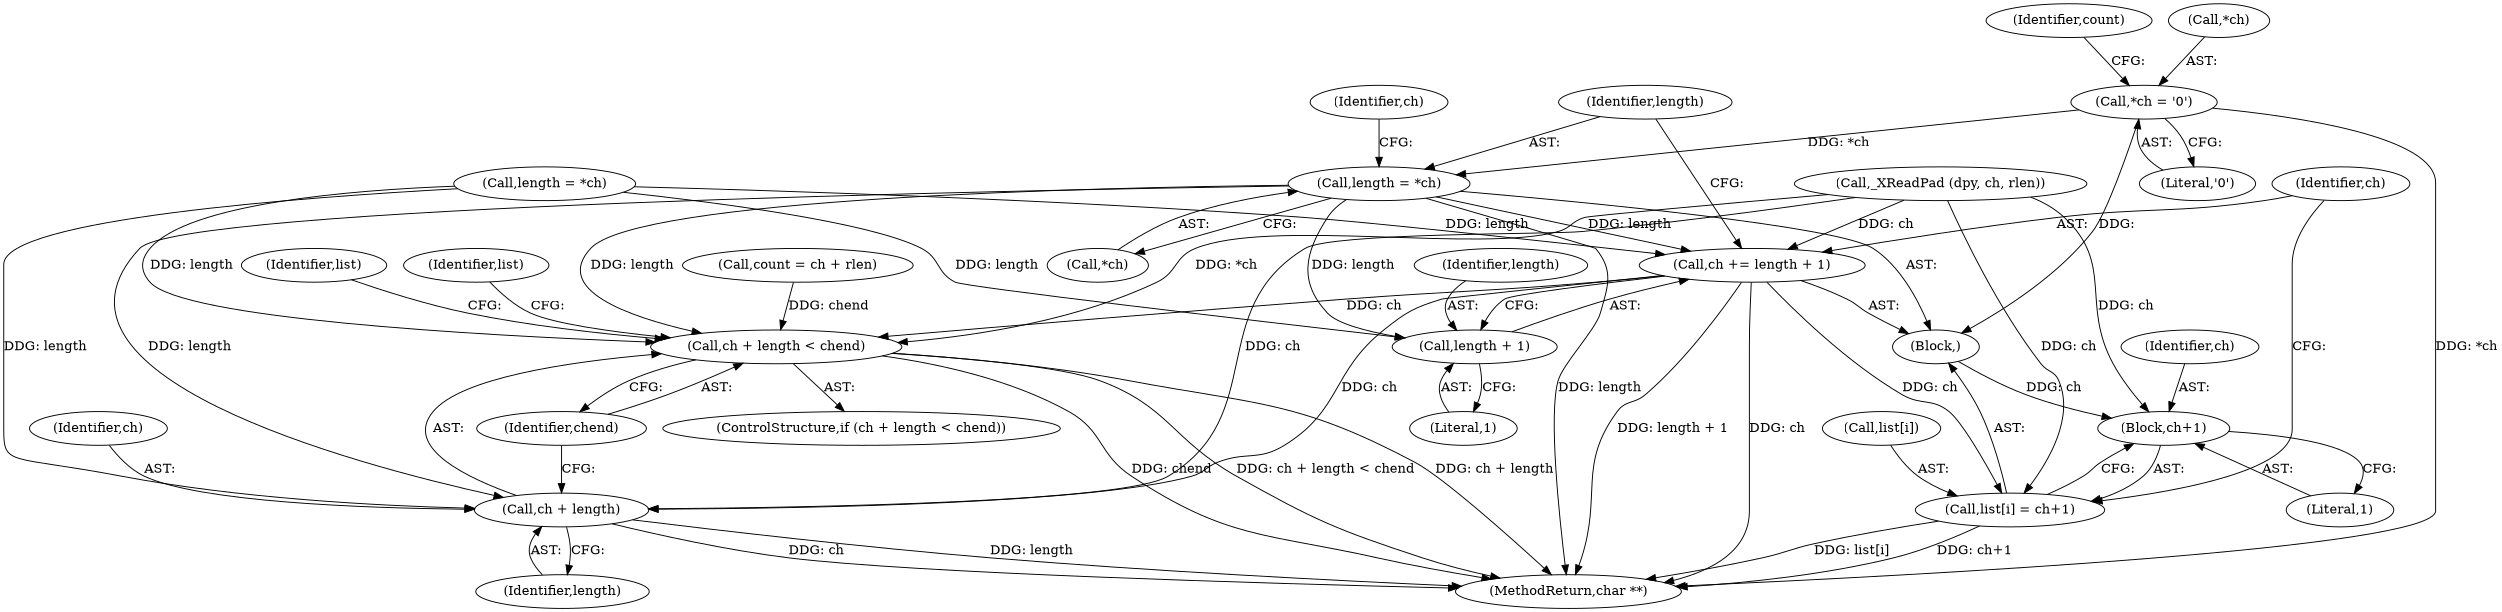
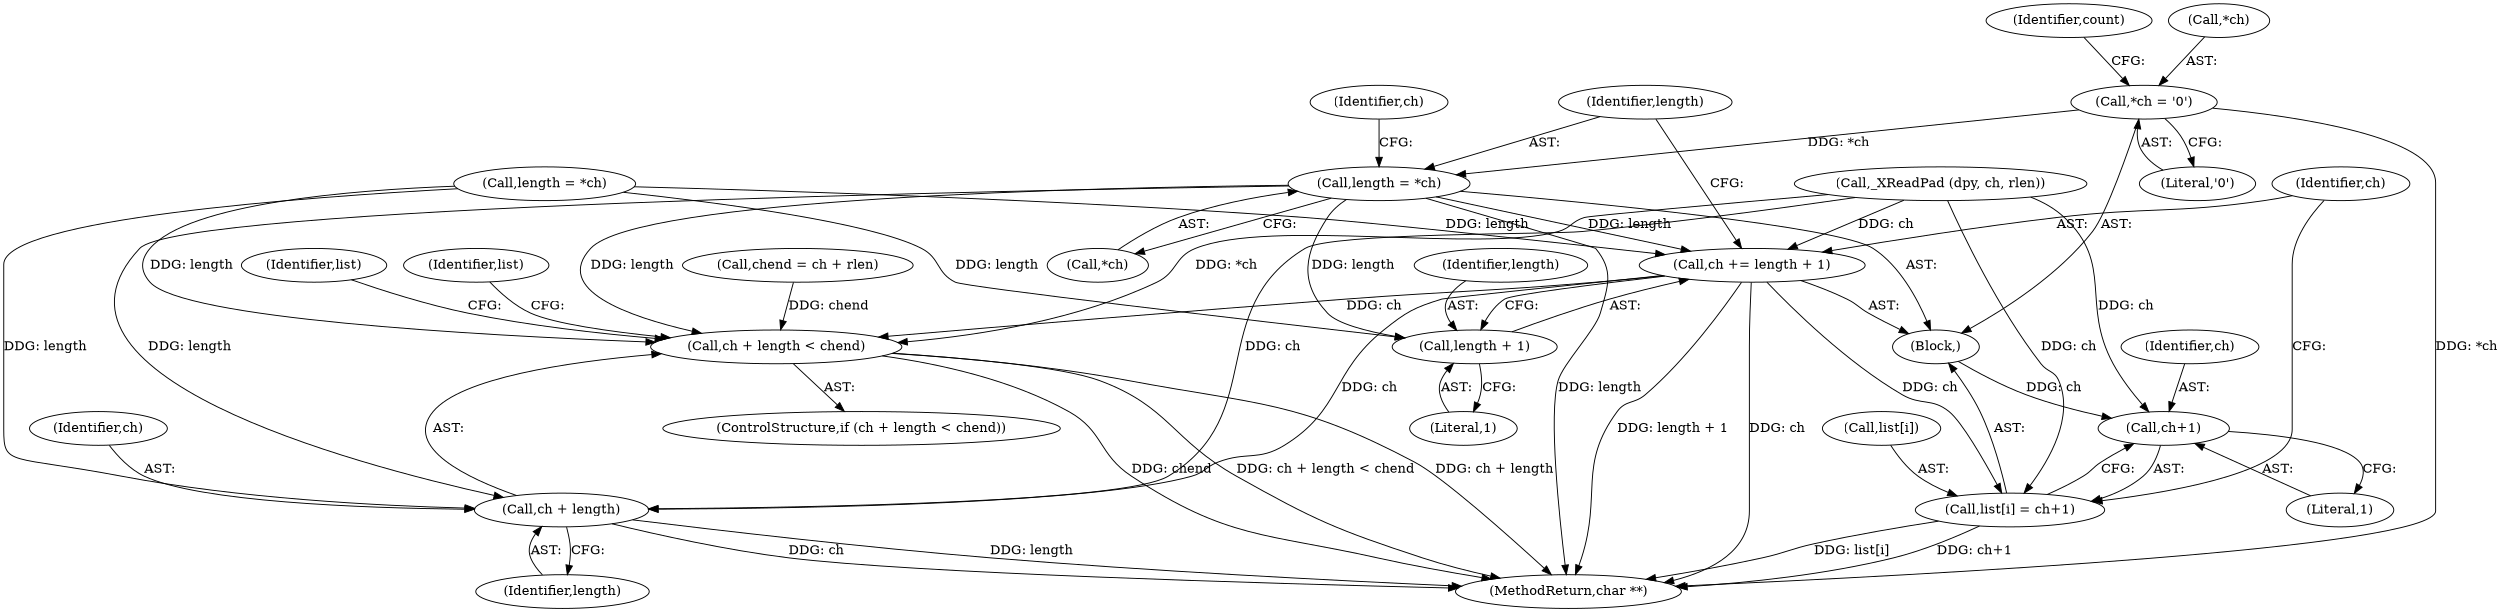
edge "(Call,*ch = '0')" -> "(Block,)": label "DDG: " -> "AST: "
node "(Call,count = ch + rlen)": label "(Call,count = ch + rlen)" -> "(Call,chend = ch + rlen)"
node "(Identifier,chend)": removed
node "(Block,ch+1)": label "(Block,ch+1)" -> "(Call,ch+1)"
